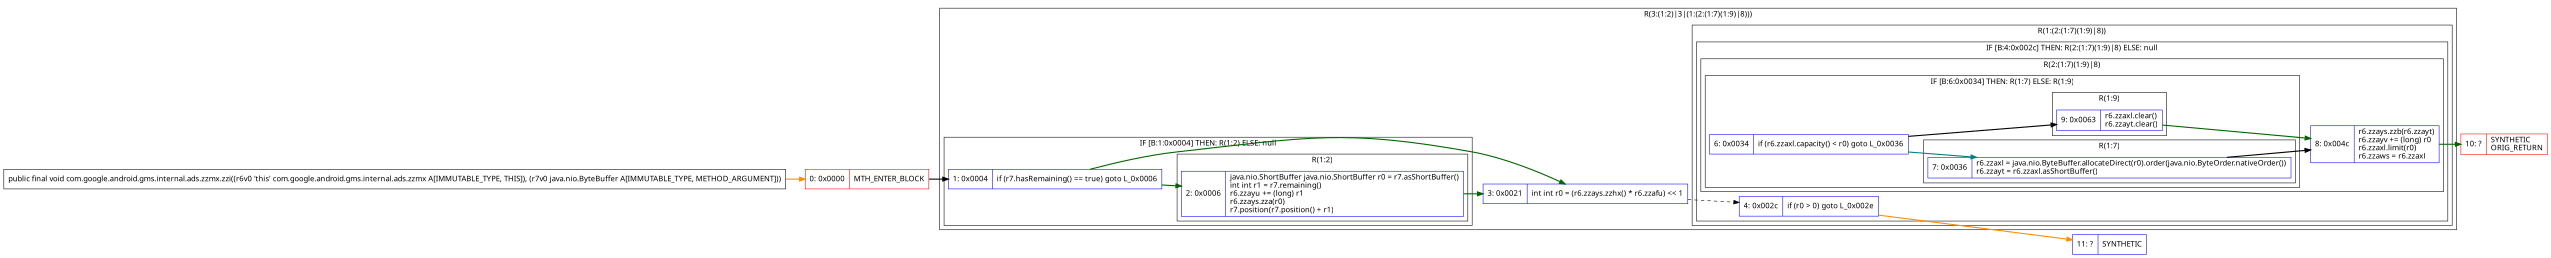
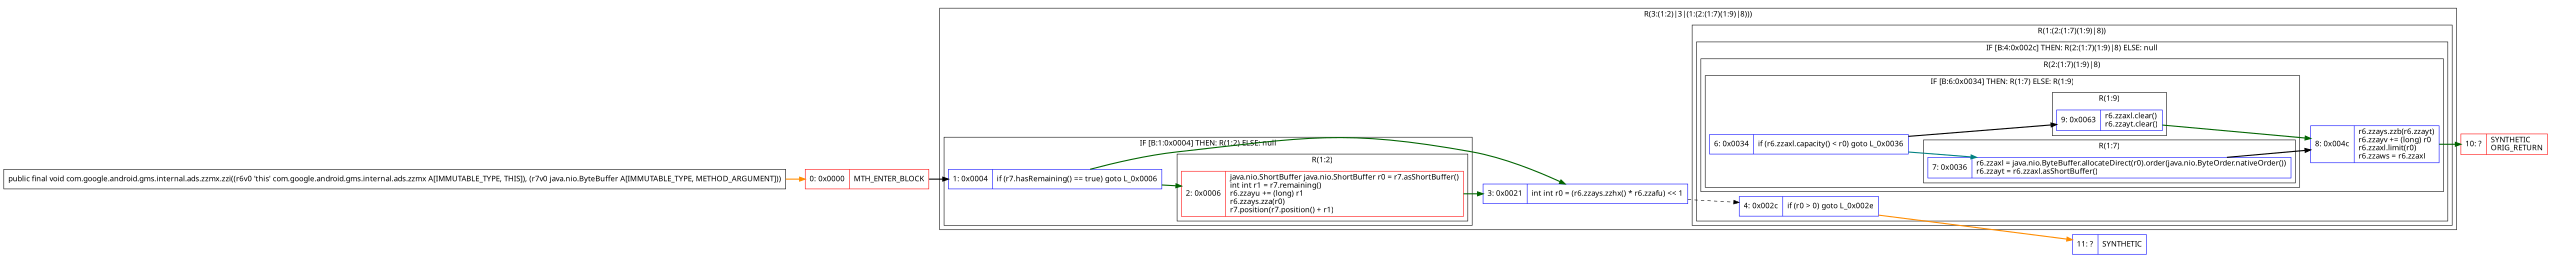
node "2: 0x0006": color blue -> red
